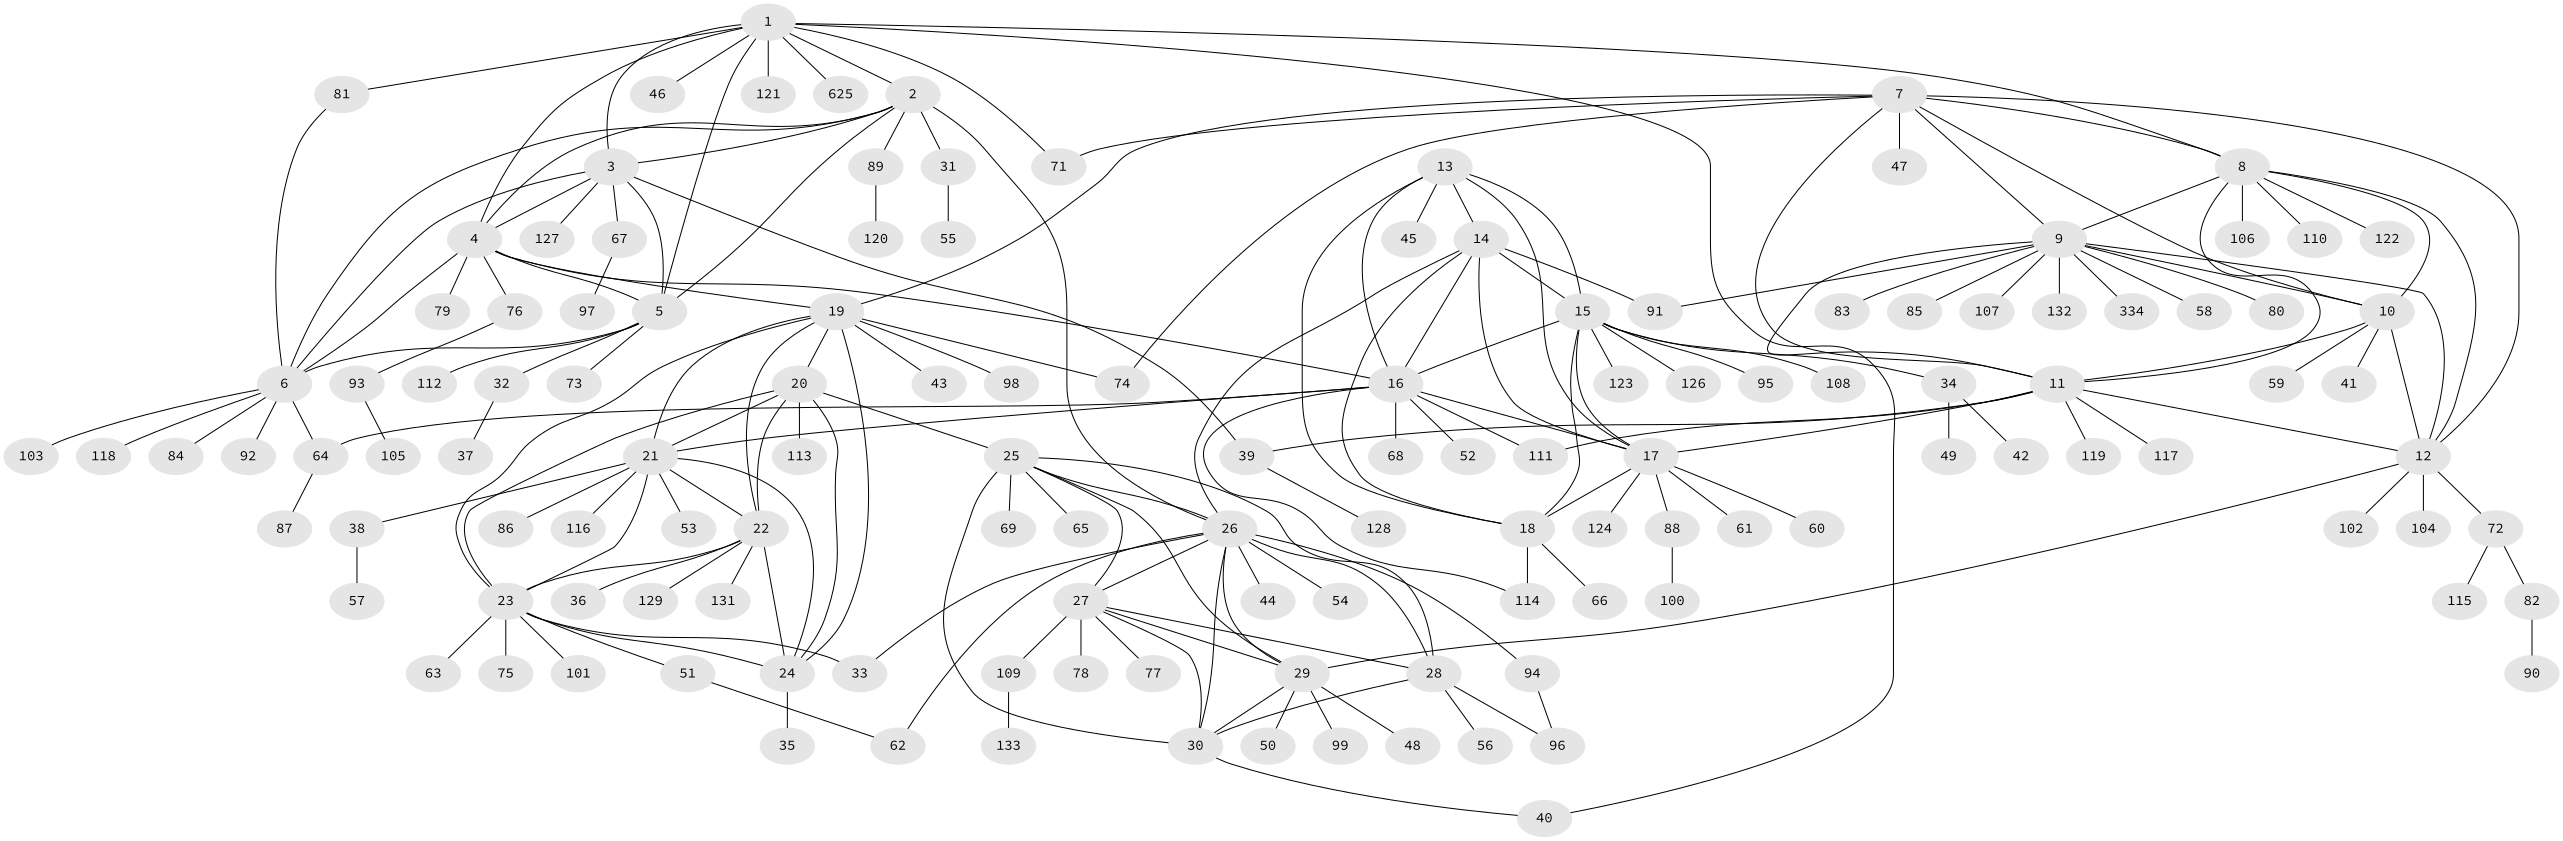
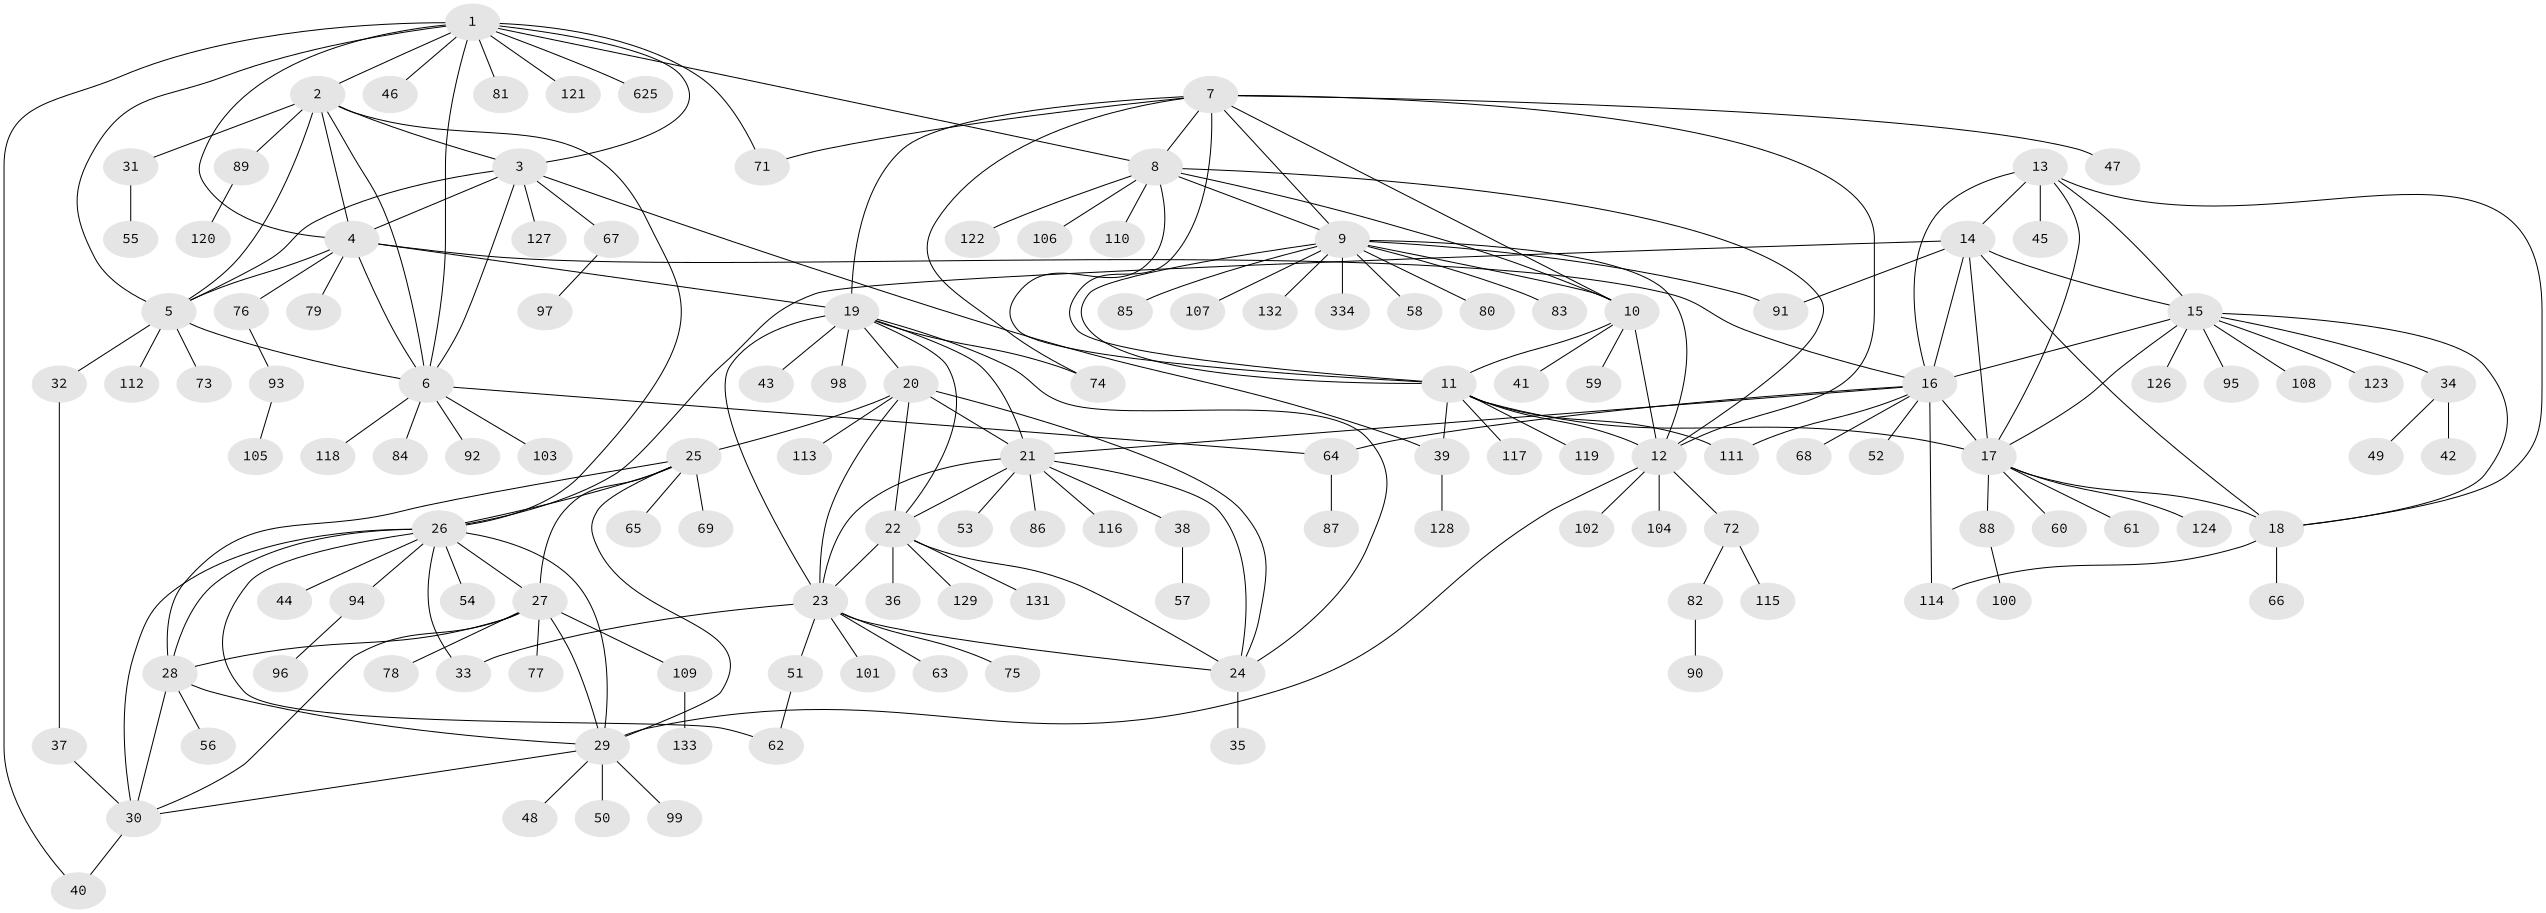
edge "81" -- "6": now "1" -- "6"
edge "25" -- "30": now "37" -- "30"
edge "28" -- "96": now "28" -- "29"
